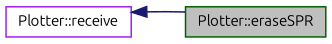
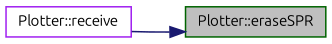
edge "Plotter::eraseSPR" -> "Plotter::receive": reversed
